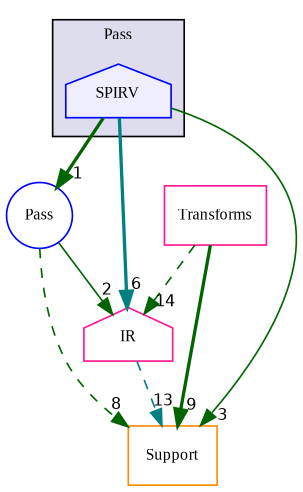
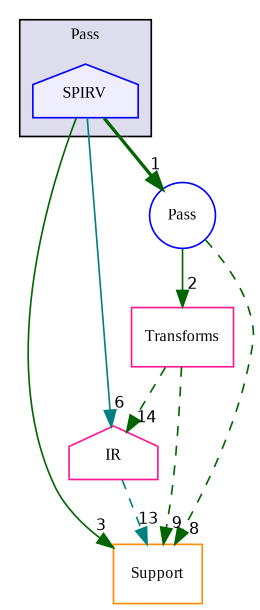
edge "SPIRV" -> "IR": style bold -> solid
edge "Pass" -> "IR": now "Pass" -> "Transforms"
edge "Transforms" -> "Support": style bold -> dashed
